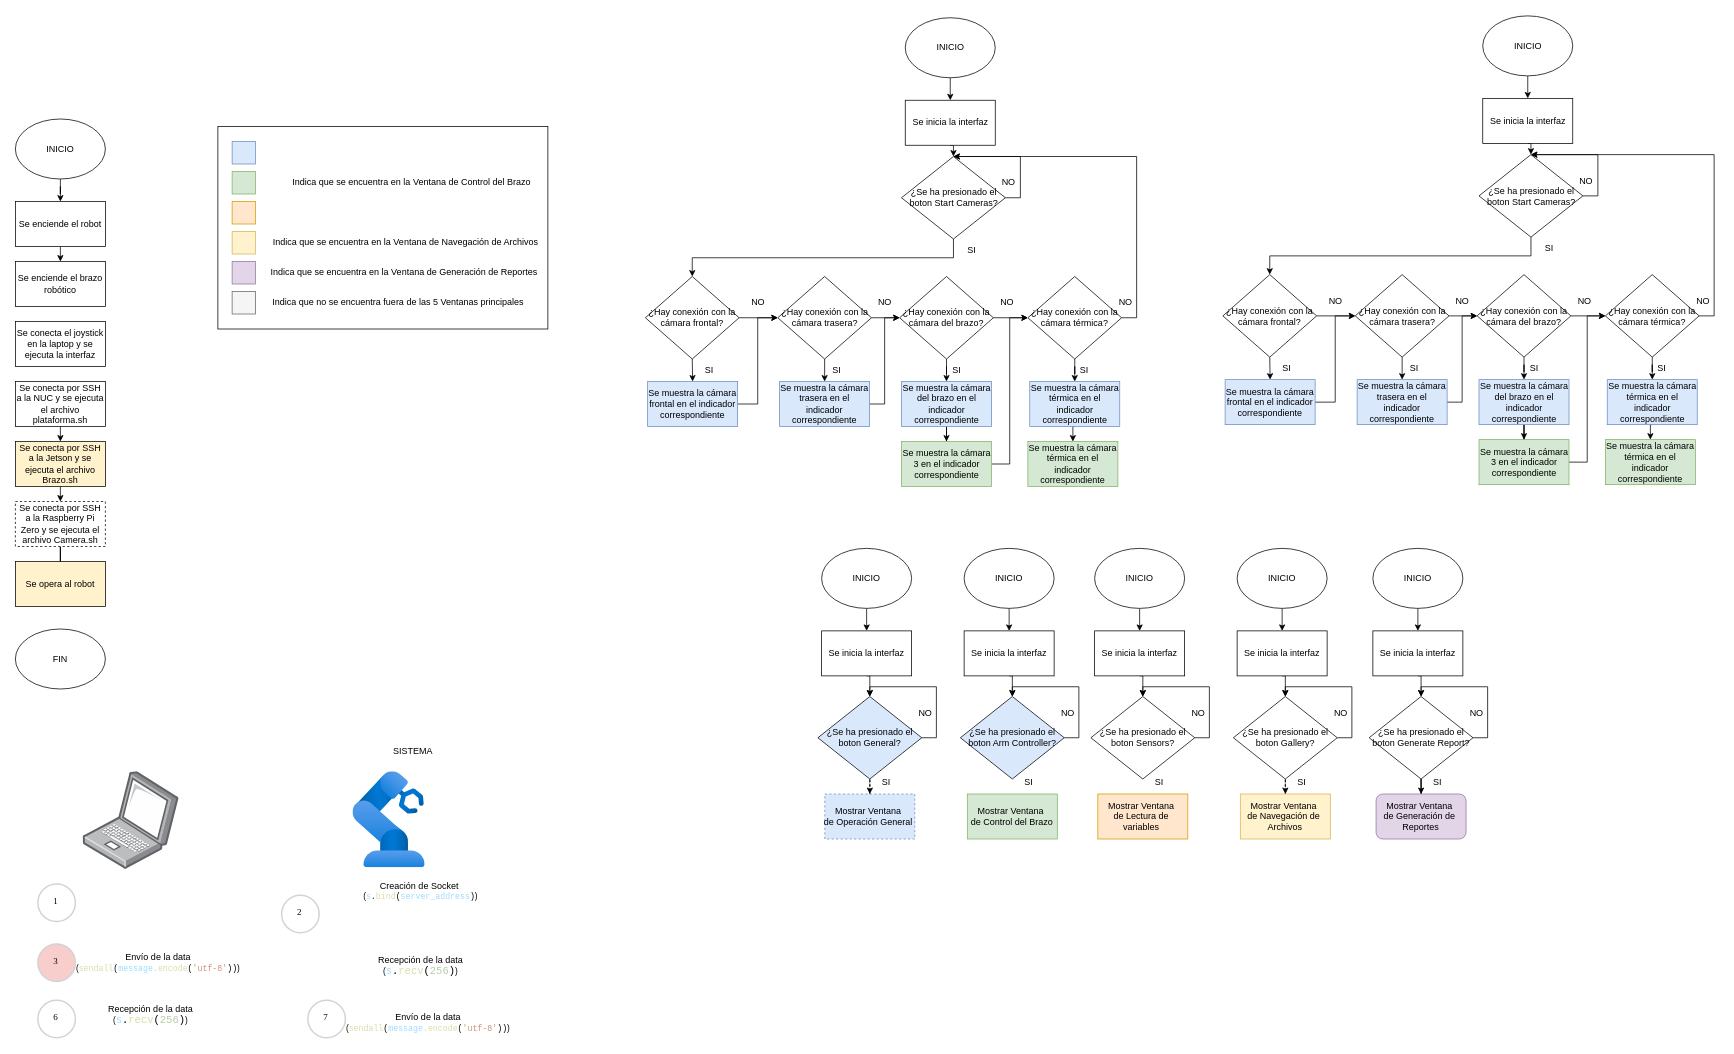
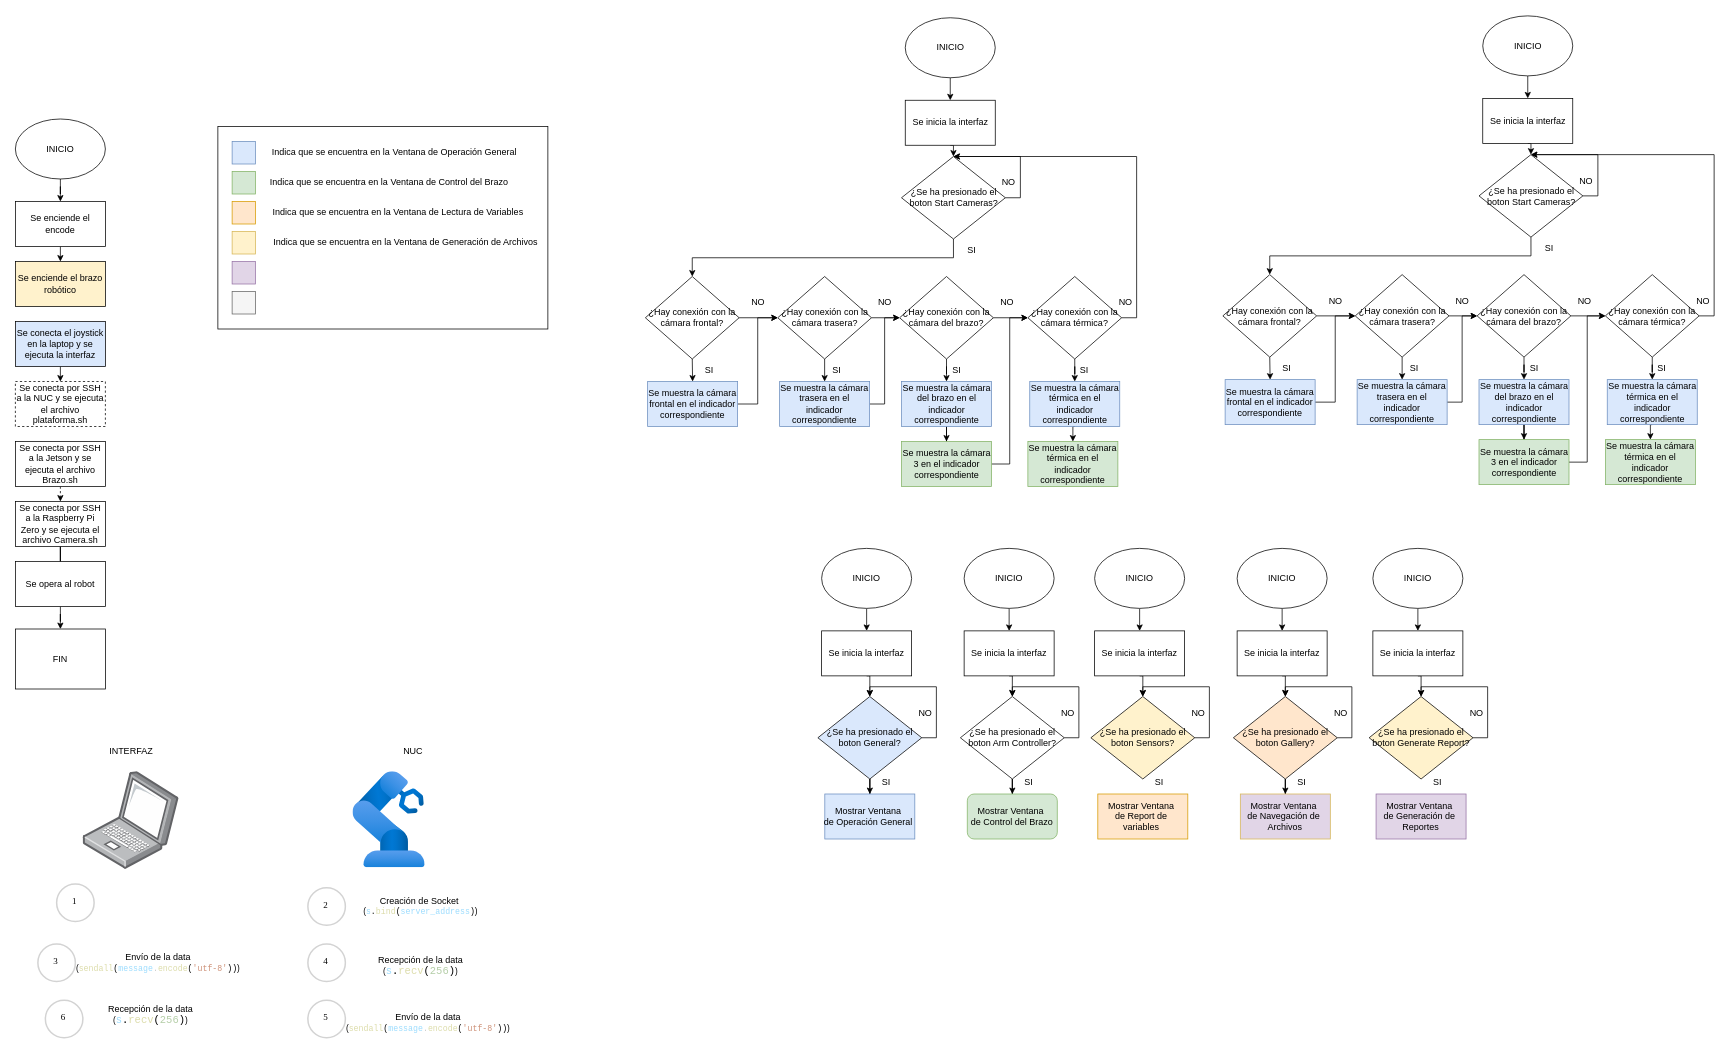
node "Indica que se encuentra en la Ventana de Operación General": added
node "Indica que se encuentra en la Ventana de Control del Brazo": moved (411, 183) -> (389, 183)
node "Indica que se encuentra en la Ventana de Lectura de Variables": added
node "Se enciende el robot": label "Se enciende el robot" -> "Se enciende el encode"
node "Indica que se encuentra en la Ventana de Navegación de Archivos": label "Indica que se encuentra en la Ventana de Navegación de Archivos" -> "Indica que se encuentra en la Ventana de Generación de Archivos"
node "Indica que se encuentra en la Ventana de Generación de Reportes": removed
node "Se enciende el brazo robótico": fillcolor #ffffff -> #fff2cc
node "Indica que no se encuentra fuera de las 5 Ventanas principales": removed
node "Se conecta el joystick en la laptop y se ejecuta la interfaz": fillcolor #ffffff -> #dae8fc
edge "Se conecta el joystick en la laptop y se ejecuta la interfaz" -> "Se conecta por SSH a la NUC y se ejecuta el archivo plataforma.sh": added
node "Se conecta por SSH a la NUC y se ejecuta el archivo plataforma.sh": style solid -> dashed
edge "Se conecta por SSH a la NUC y se ejecuta el archivo plataforma.sh" -> "Se conecta por SSH a la Jetson y se ejecuta el archivo Brazo.sh": removed
node "Se conecta por SSH a la Jetson y se ejecuta el archivo Brazo.sh": fillcolor #fff2cc -> #ffffff
edge "Se conecta por SSH a la Jetson y se ejecuta el archivo Brazo.sh" -> "Se conecta por SSH a la Raspberry Pi Zero y se ejecuta el archivo Camera.sh": style solid -> dashed
node "Se conecta por SSH a la Raspberry Pi Zero y se ejecuta el archivo Camera.sh": style dashed -> solid
node "Se opera al robot": fillcolor #fff2cc -> #ffffff
edge "Se opera al robot" -> "FIN": added
node "FIN": shape ellipse -> rectangle
node "¿Se ha presionado el boton Arm Controller?": fillcolor #dae8fc -> #ffffff
node "¿Se ha presionado el boton Sensors?": fillcolor #ffffff -> #fff2cc
node "¿Se ha presionado el boton Gallery?": fillcolor #ffffff -> #ffe6cc
node "¿Se ha presionado el boton Generate Report?": fillcolor #ffffff -> #fff2cc
node "INTERFAZ": added
node "SISTEMA": label "SISTEMA" -> "NUC"
edge "¿Se ha presionado el boton General?" -> "Mostrar Ventana de Operación General": style dashed -> solid
edge "¿Se ha presionado el boton Gallery?" -> "Mostrar Ventana de Navegación de Archivos": style dashed -> solid
edge "¿Se ha presionado el boton Arm Controller?" -> "Mostrar Ventana de Control del Brazo": added
edge "¿Se ha presionado el boton Generate Report?" -> "Mostrar Ventana de Generación de Reportes": removed
node "Mostrar Ventana de Operación General": style dashed -> solid
node "Mostrar Ventana de Control del Brazo": shape rectangle -> rounded rectangle
node "Mostrar Ventana de Lectura de variables": label "Mostrar Ventana de Lectura de variables" -> "Mostrar Ventana de Report de variables"
node "Mostrar Ventana de Navegación de Archivos": fillcolor #fff2cc -> #e1d5e7
node "Mostrar Ventana de Generación de Reportes": shape rounded rectangle -> rectangle
node "Creación de Socket (s.bind(server_address))": moved (420, 891) -> (420, 906)
node "1": moved (57, 903) -> (75, 903)
node "2": moved (300, 914) -> (327, 906)
node "3": fillcolor #f8cecc -> #ffffff
node "4": added
node "7": label "7" -> "5"
node "6": moved (57, 1019) -> (64, 1019)
